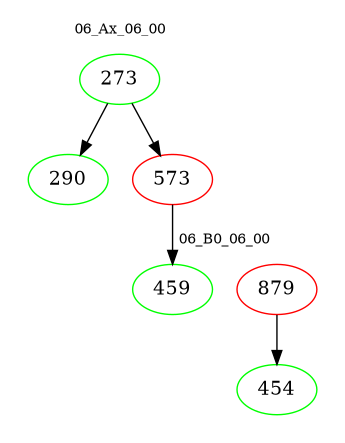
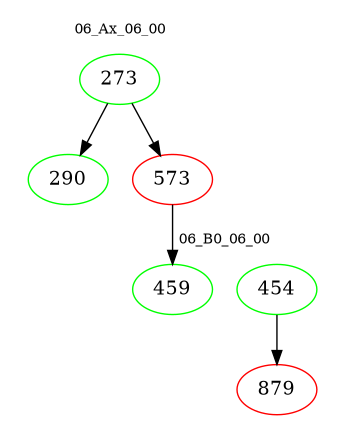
edge "879" -> "454": reversed
